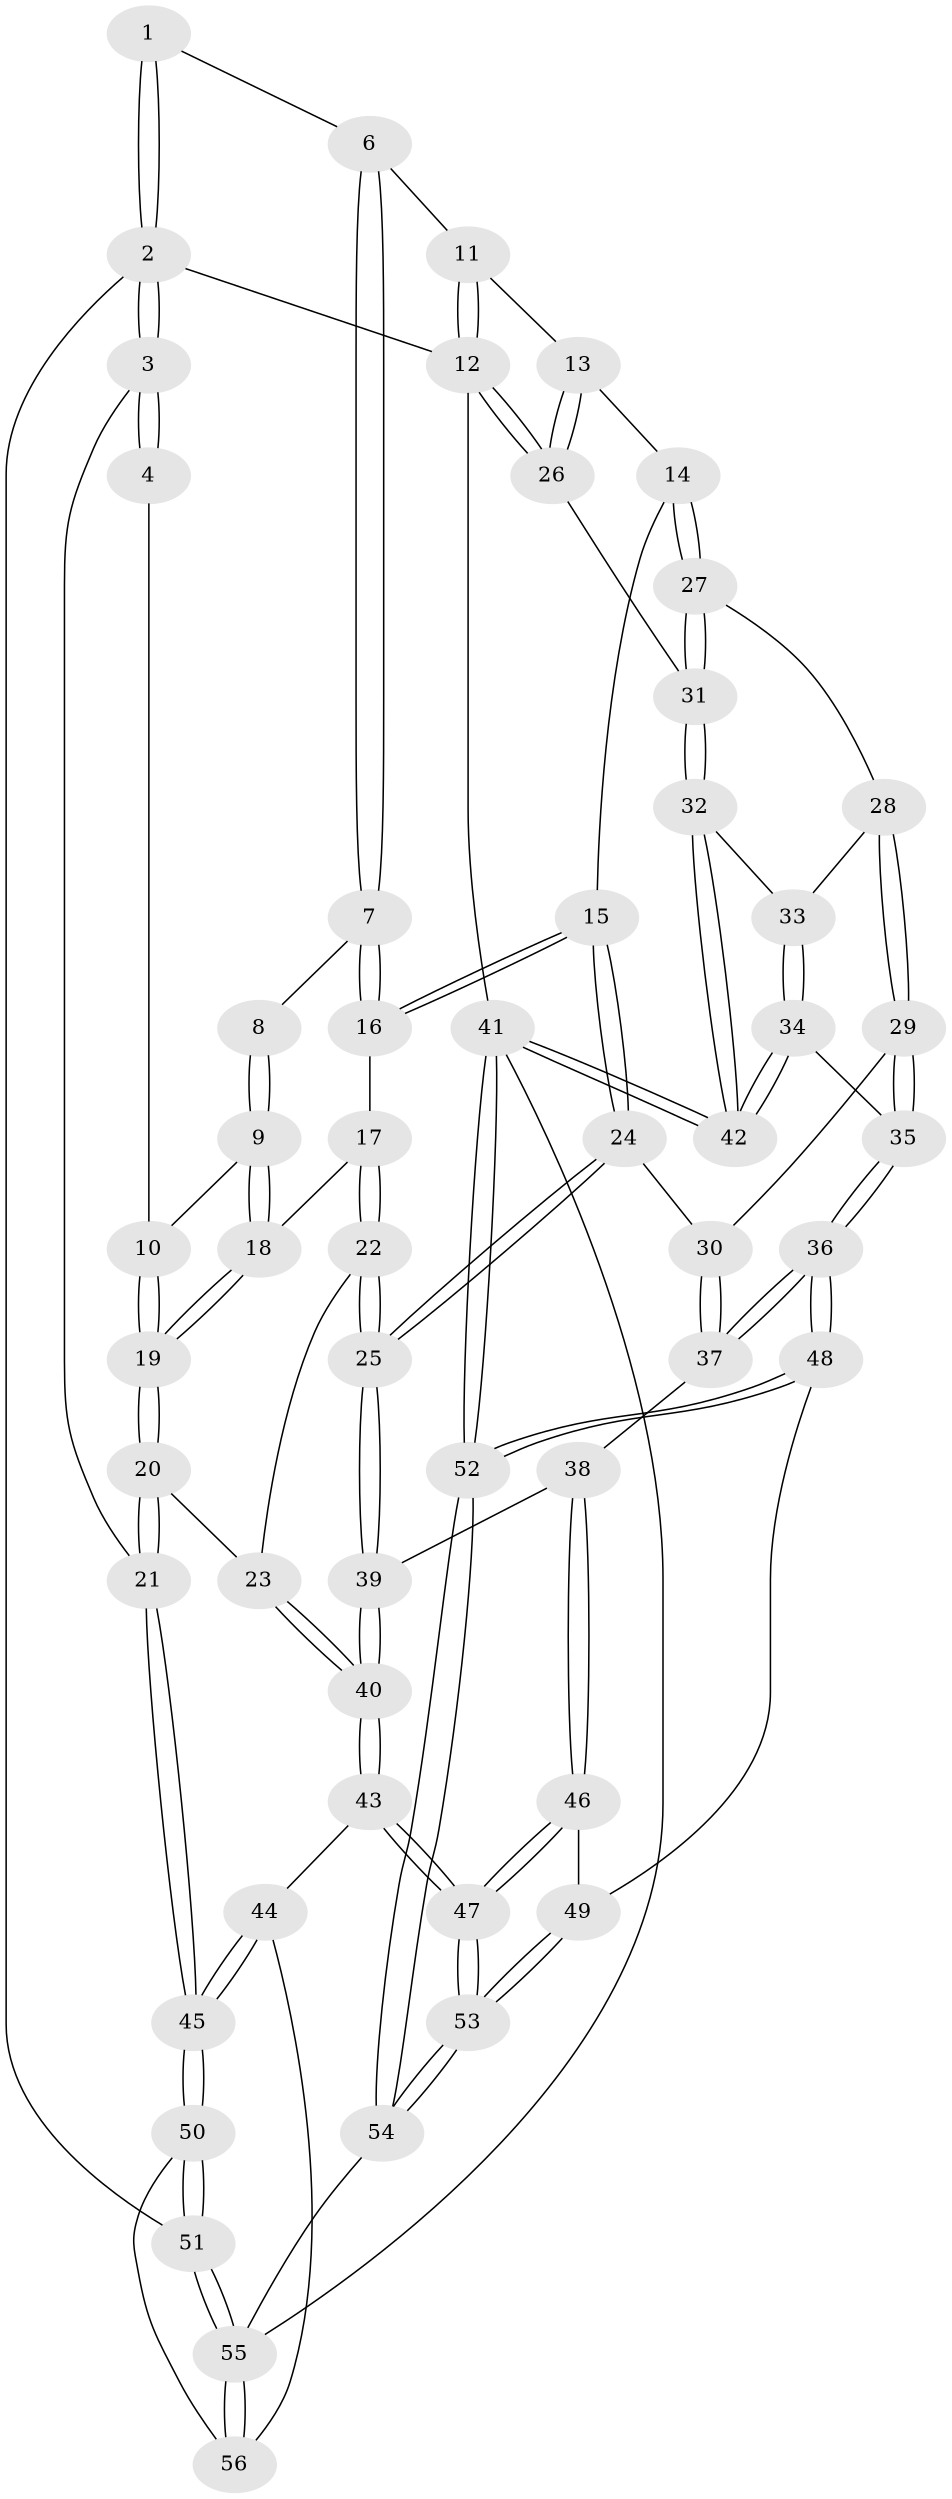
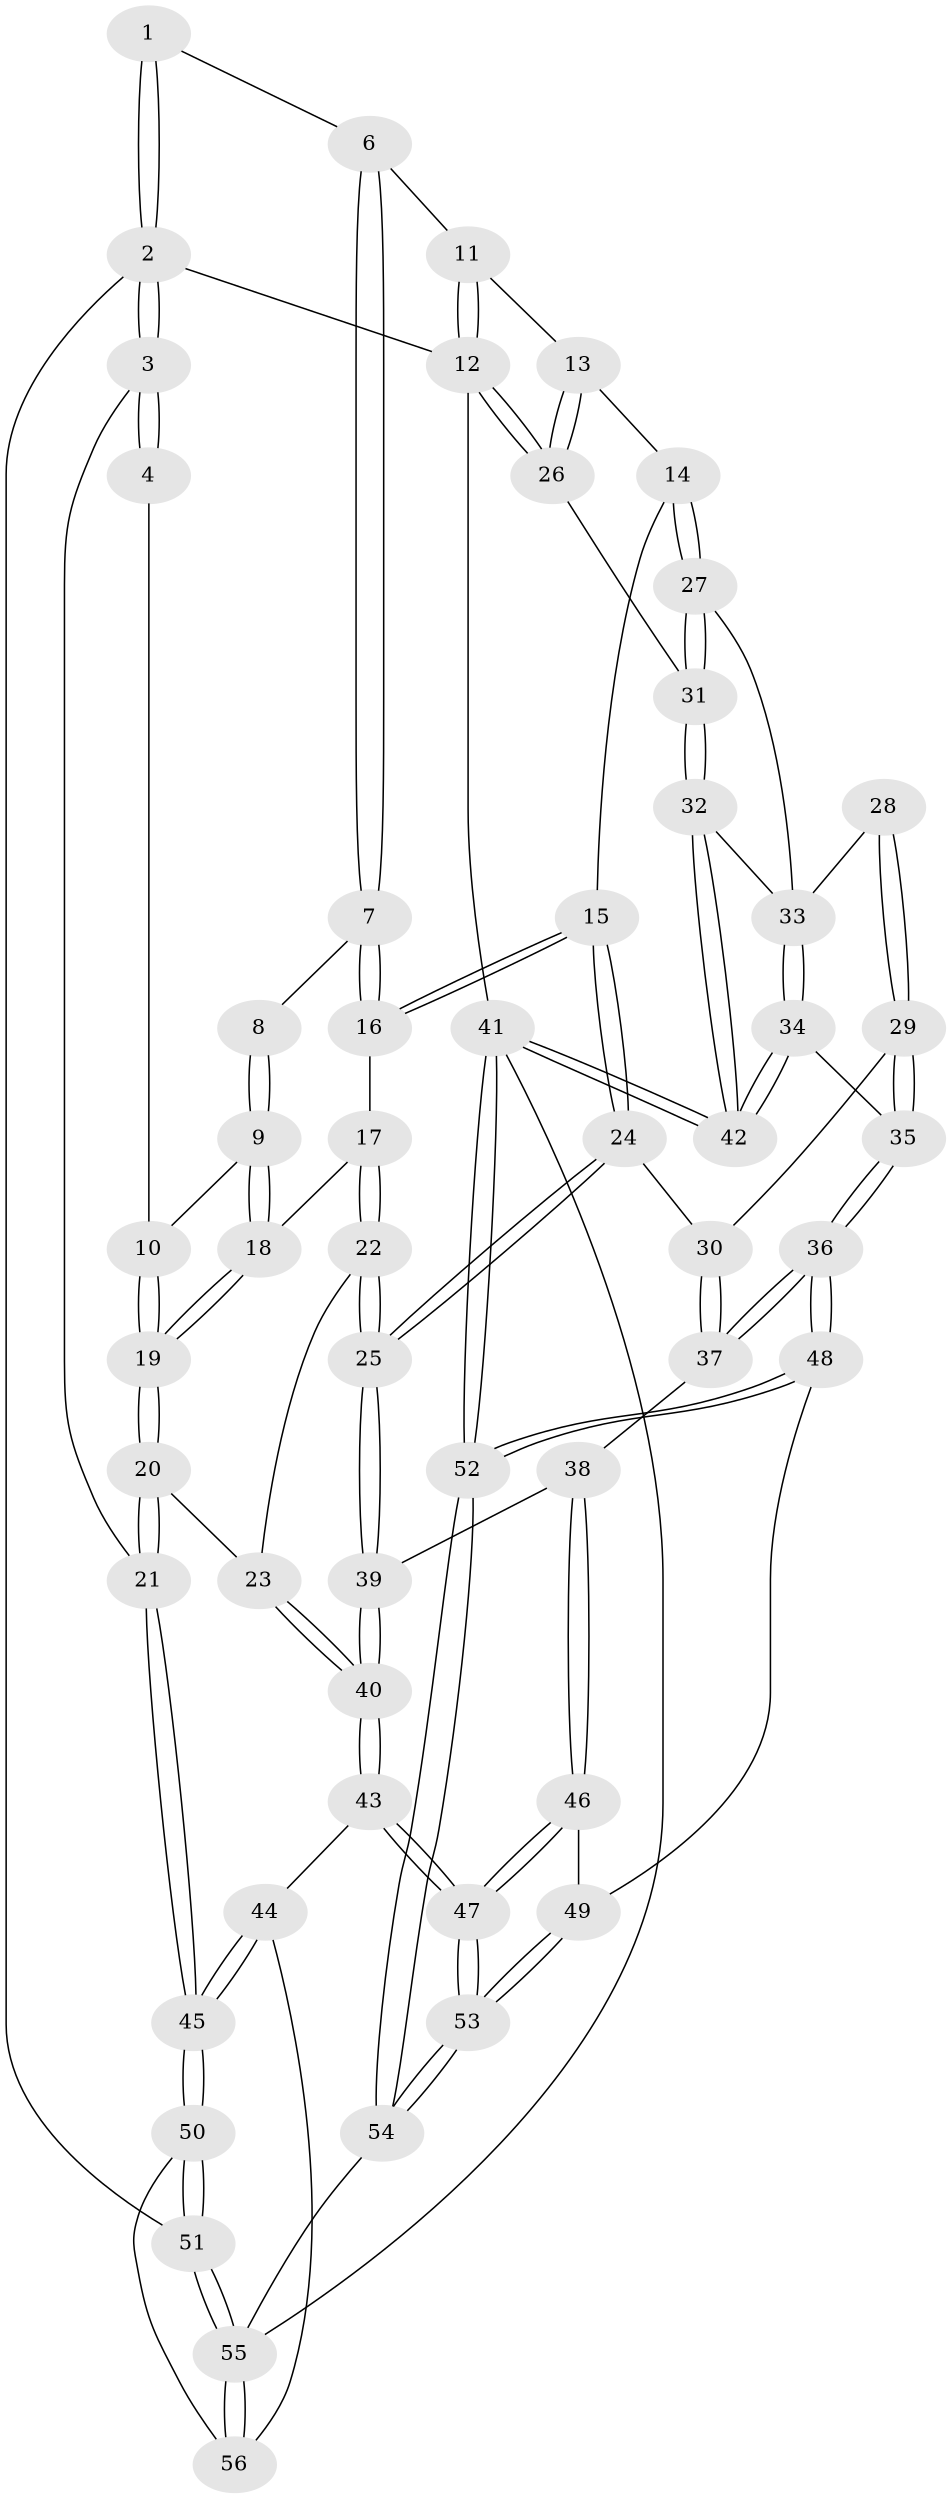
edge "27" -- "28": now "27" -- "33"
